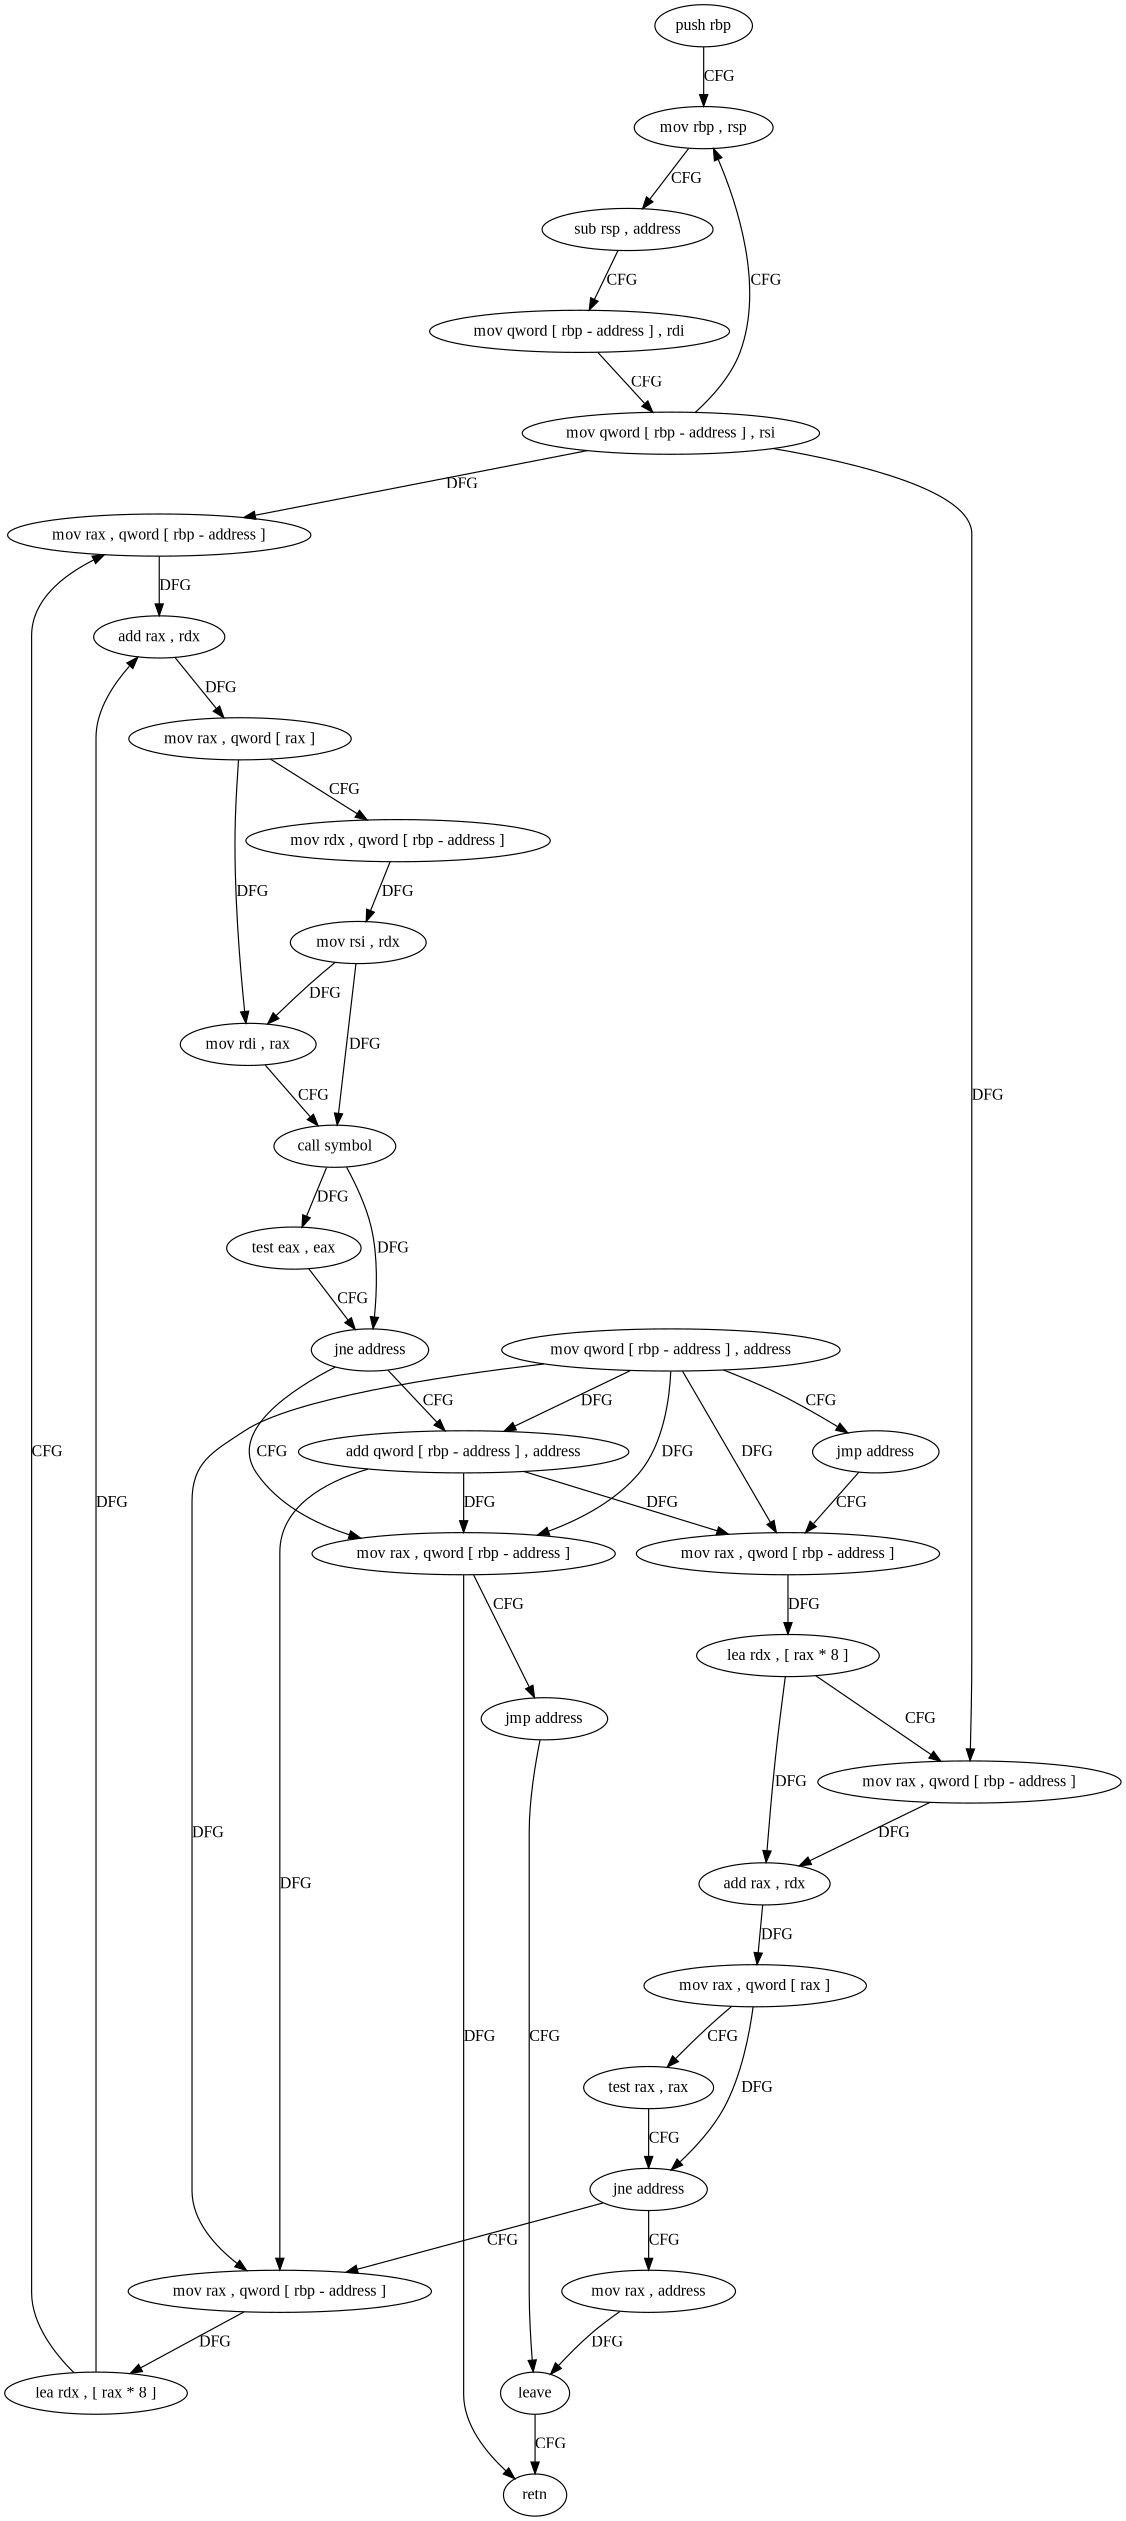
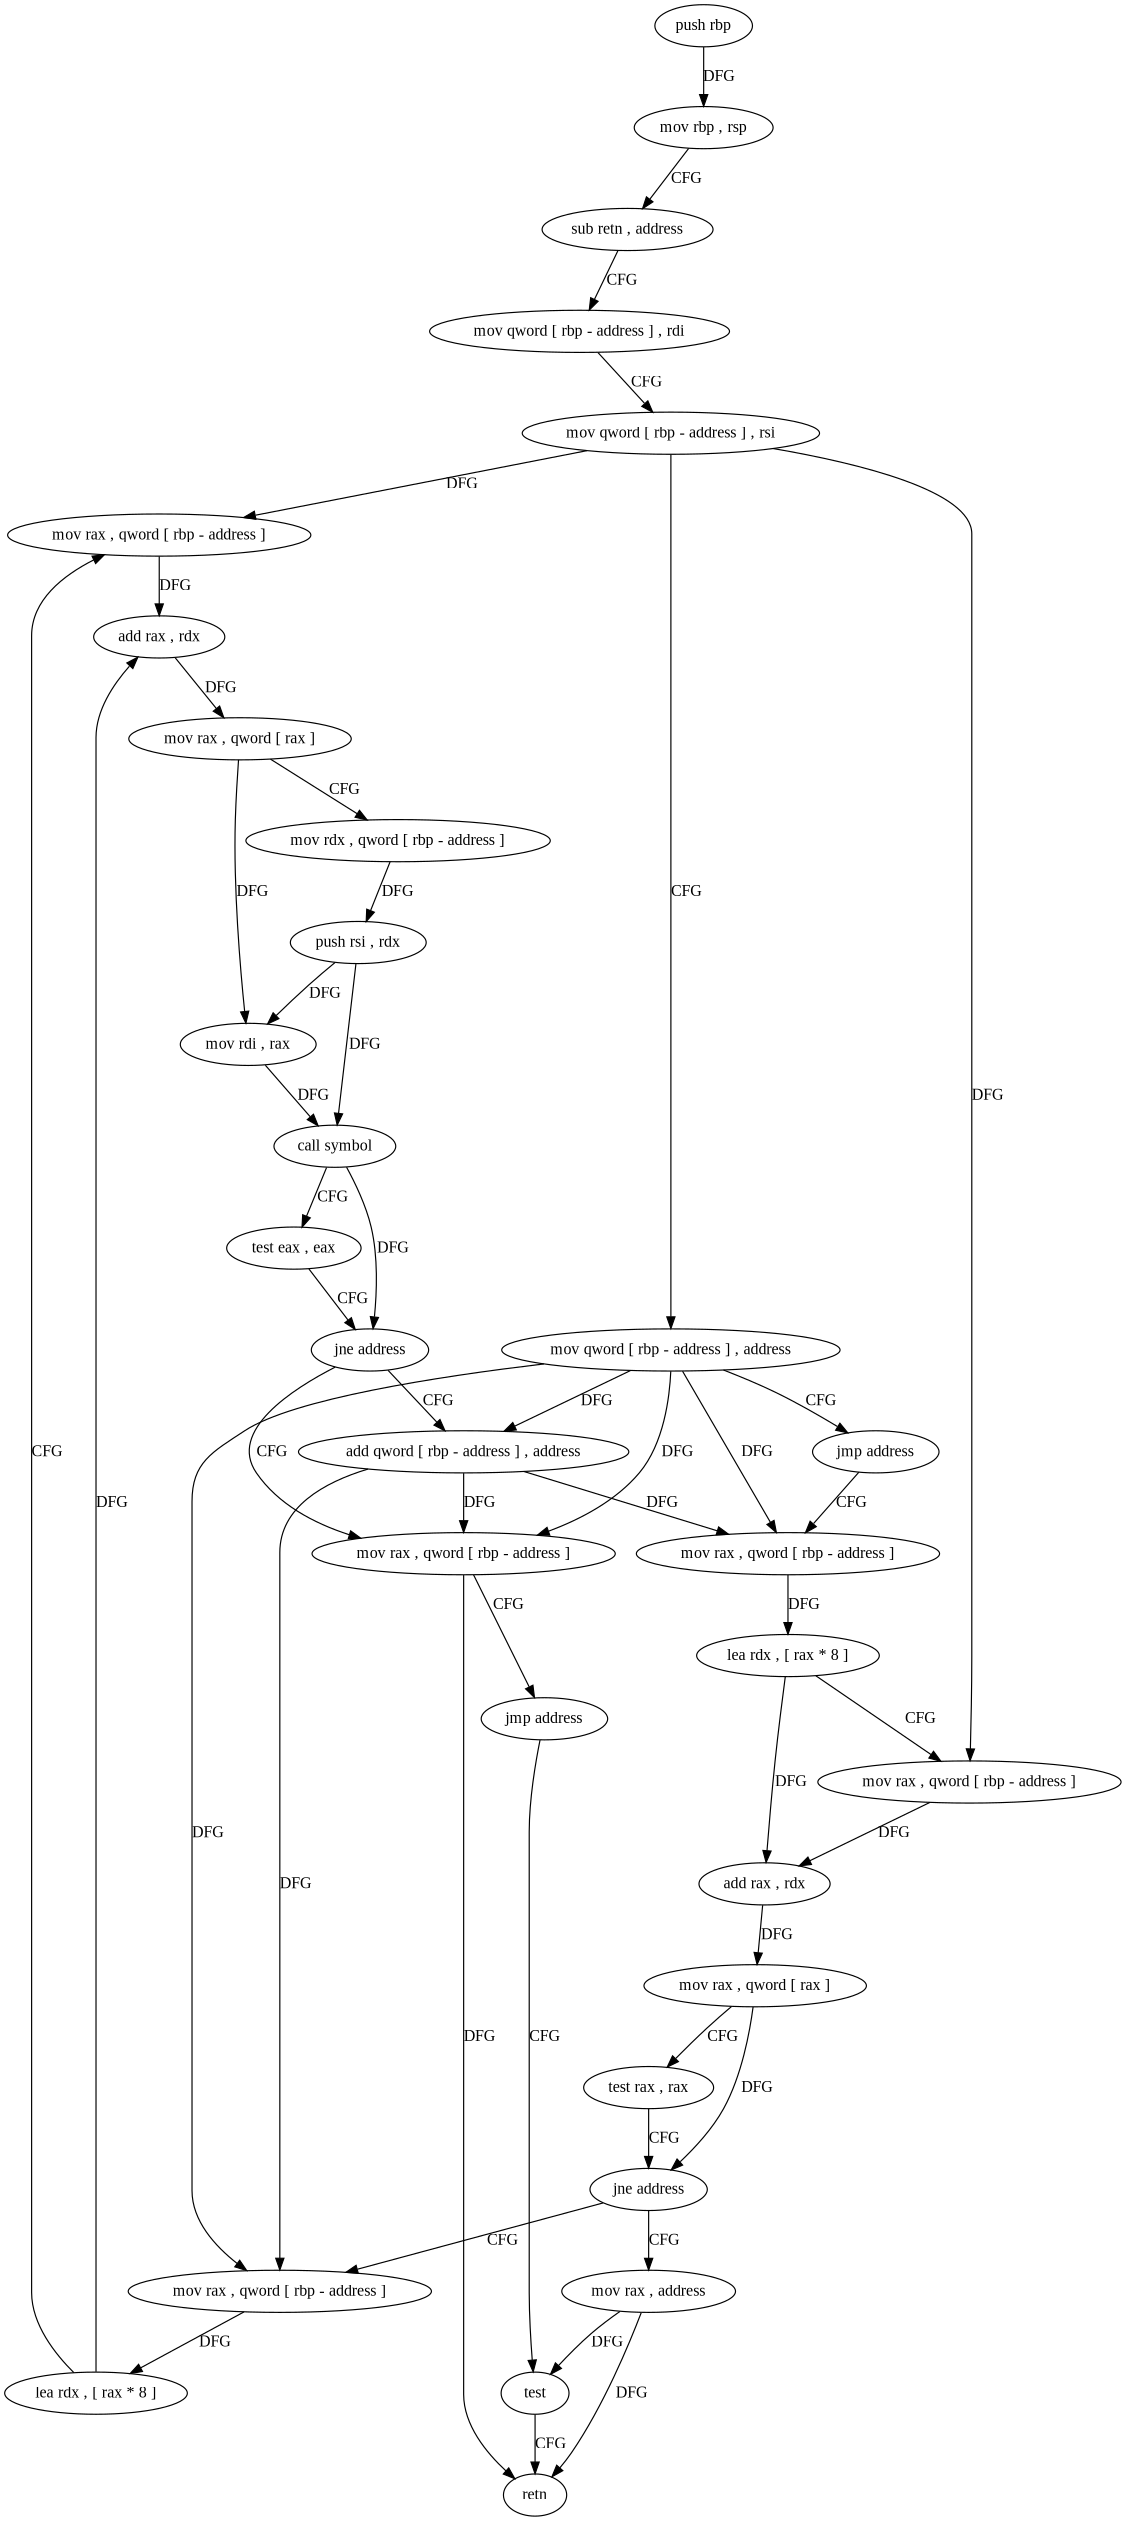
edge "push rbp" -> "mov rbp , rsp": label "CFG" -> "DFG"
node "sub rsp , address": label "sub rsp , address" -> "sub retn , address"
edge "mov qword [ rbp - address ] , rsi" -> "mov rbp , rsp": now "mov qword [ rbp - address ] , rsi" -> "mov qword [ rbp - address ] , address"
node "mov rsi , rdx": label "mov rsi , rdx" -> "push rsi , rdx"
edge "mov rdi , rax" -> "call symbol": label "CFG" -> "DFG"
edge "call symbol" -> "test eax , eax": label "DFG" -> "CFG"
node "leave": label "leave" -> "test"
edge "mov rax , address" -> "retn": added, label "DFG"
